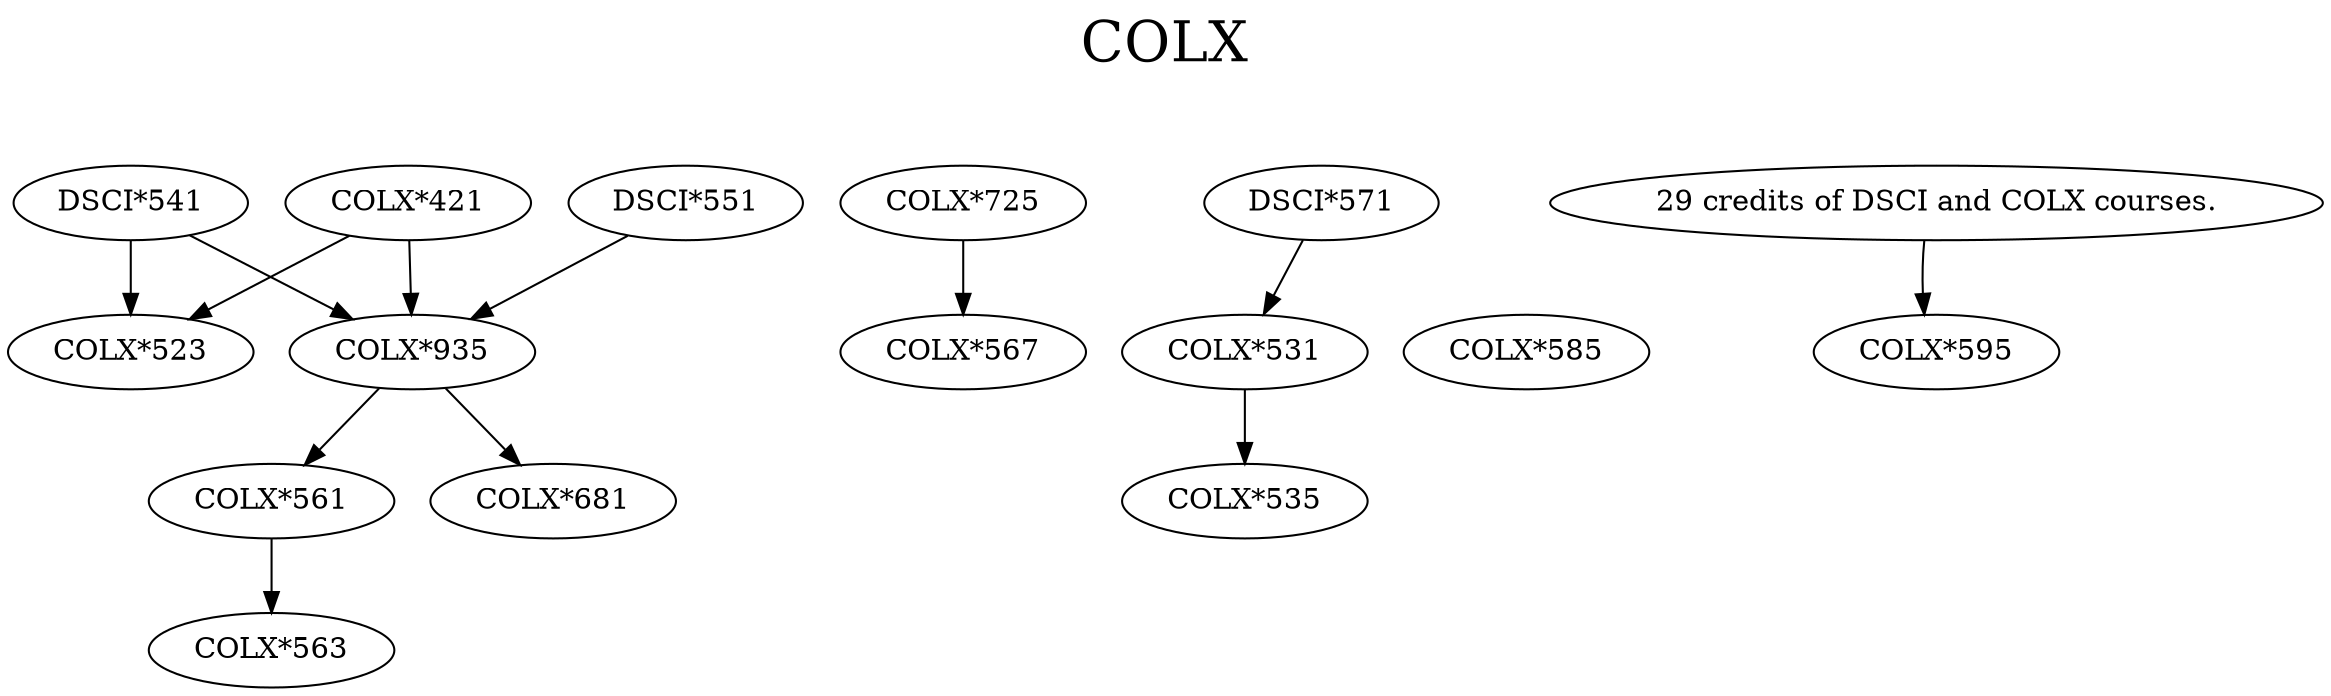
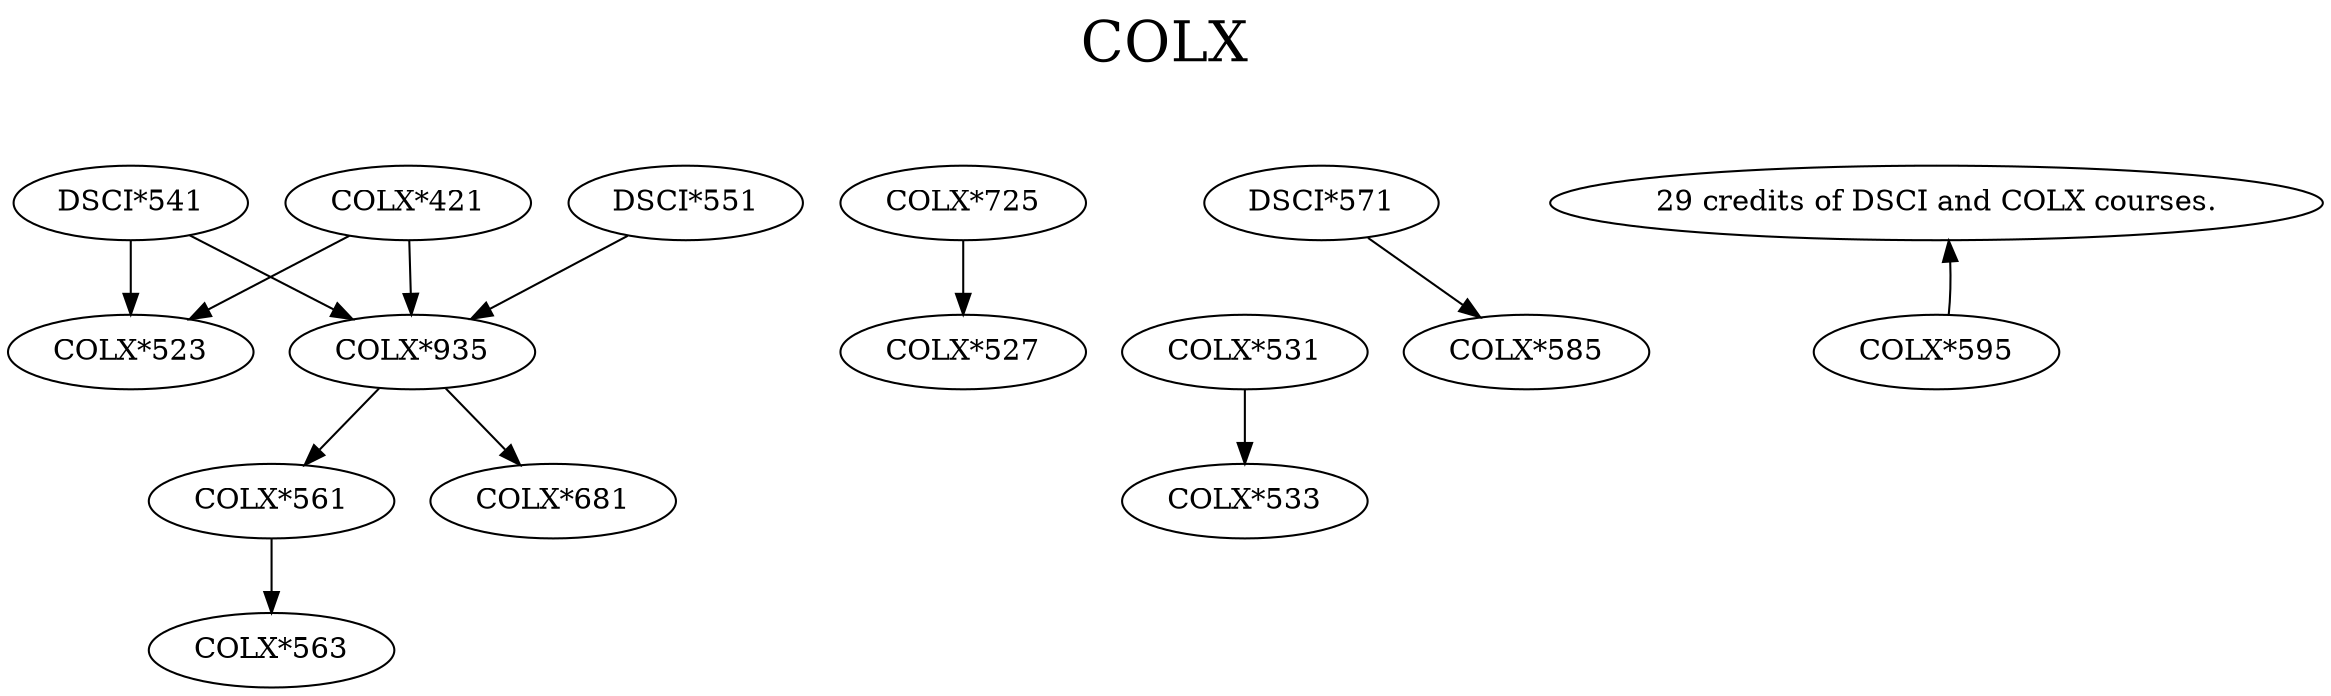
edge "29 credits of DSCI and COLX courses." -> "COLX*595": reversed
edge "DSCI*571" -> "COLX*531": now "DSCI*571" -> "COLX*585"
node "COLX*567": label "COLX*567" -> "COLX*527"
node "COLX*535": label "COLX*535" -> "COLX*533"
